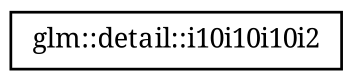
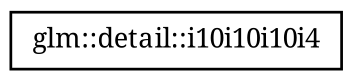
node "glm::detail::i10i10i10i2": label "glm::detail::i10i10i10i2" -> "glm::detail::i10i10i10i4"
